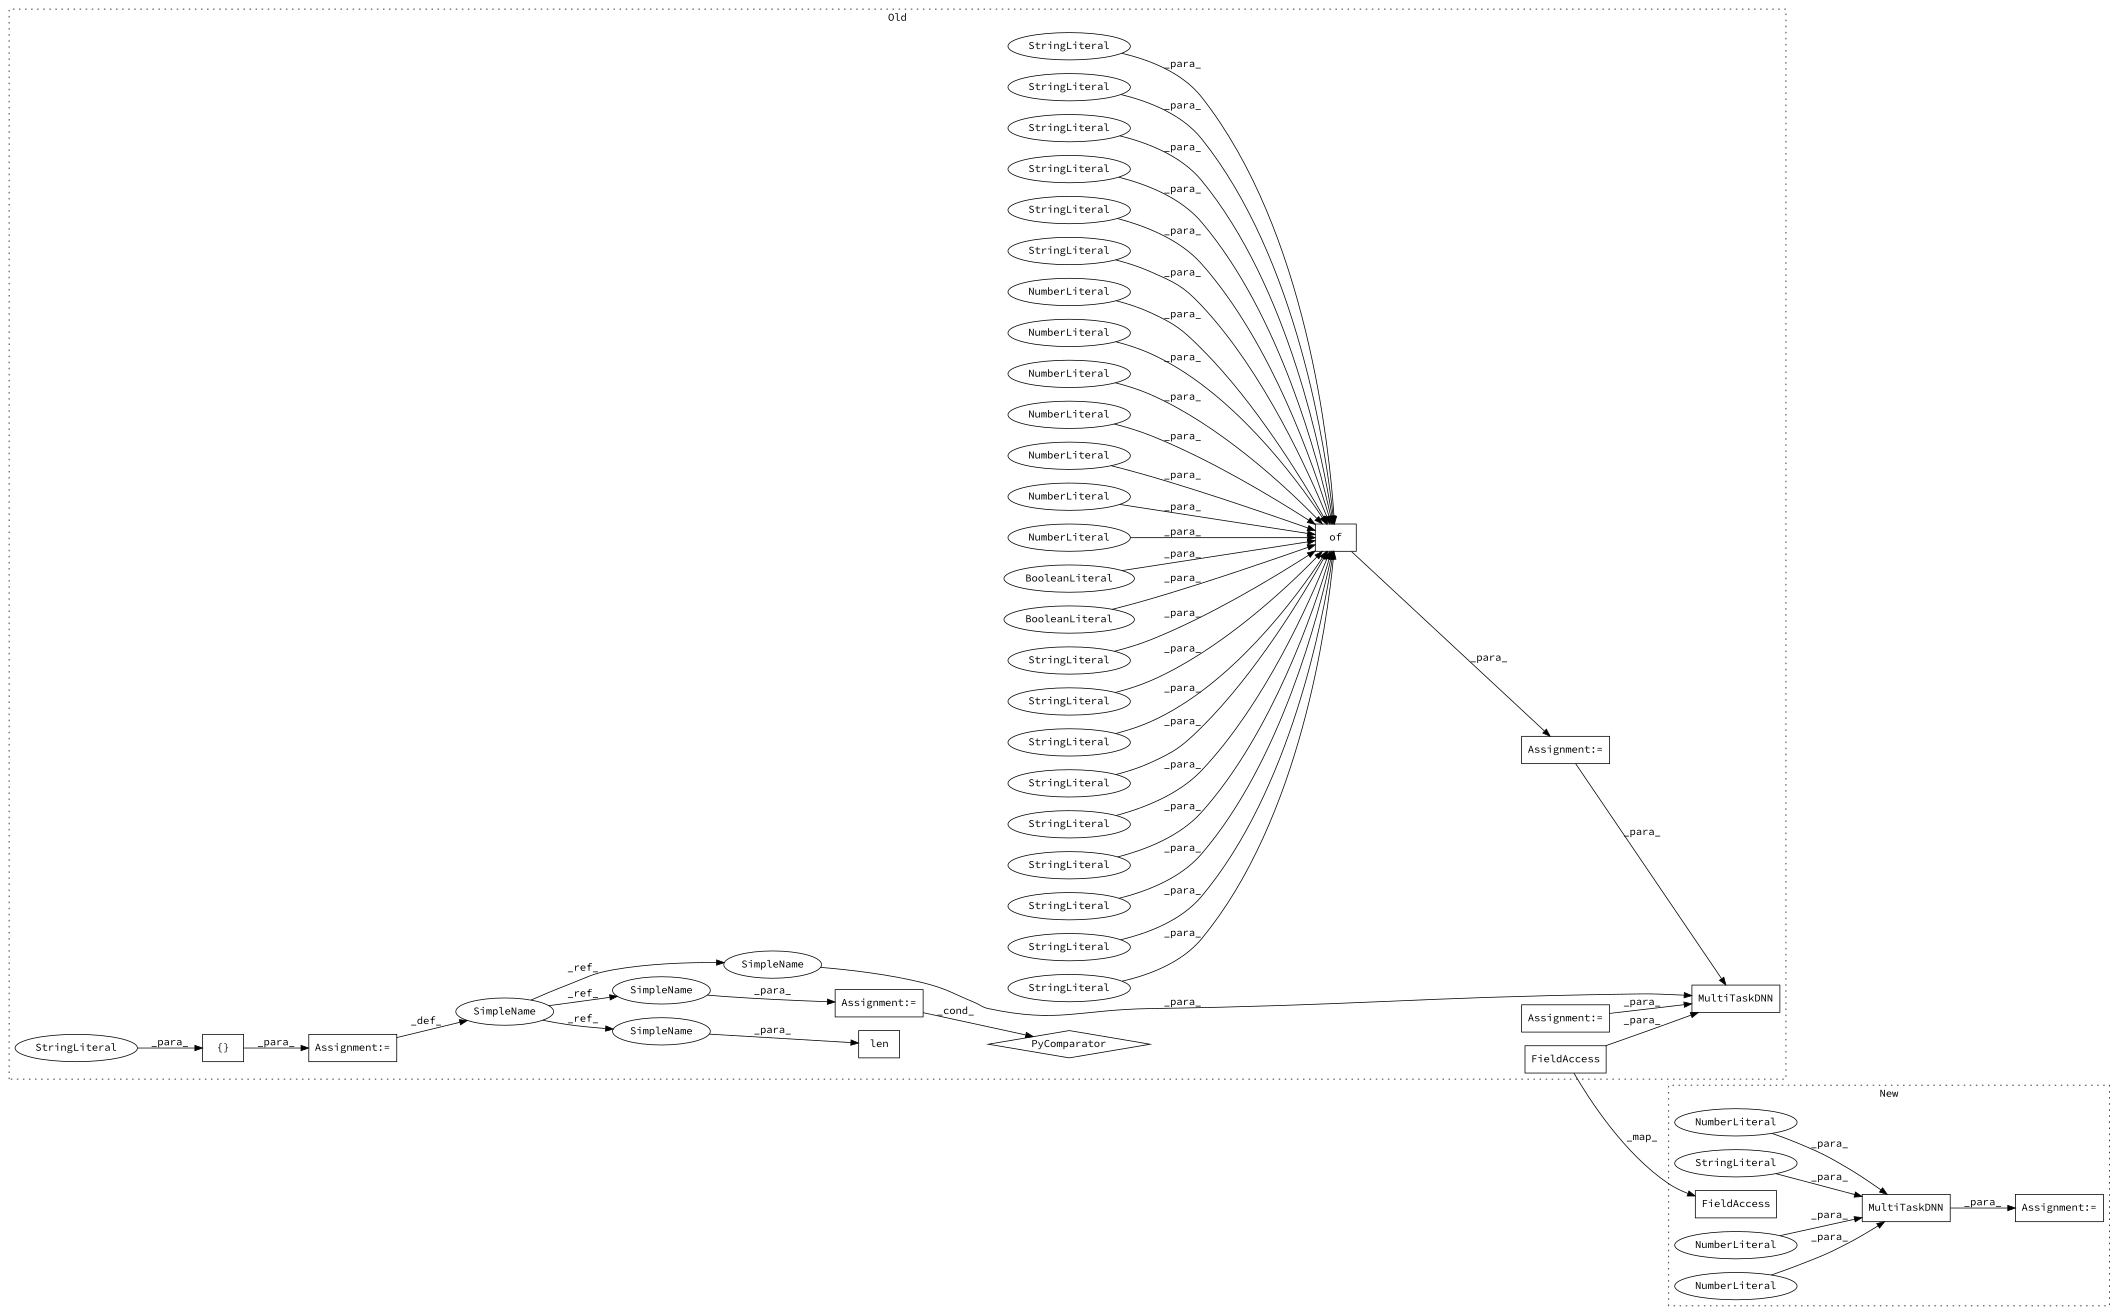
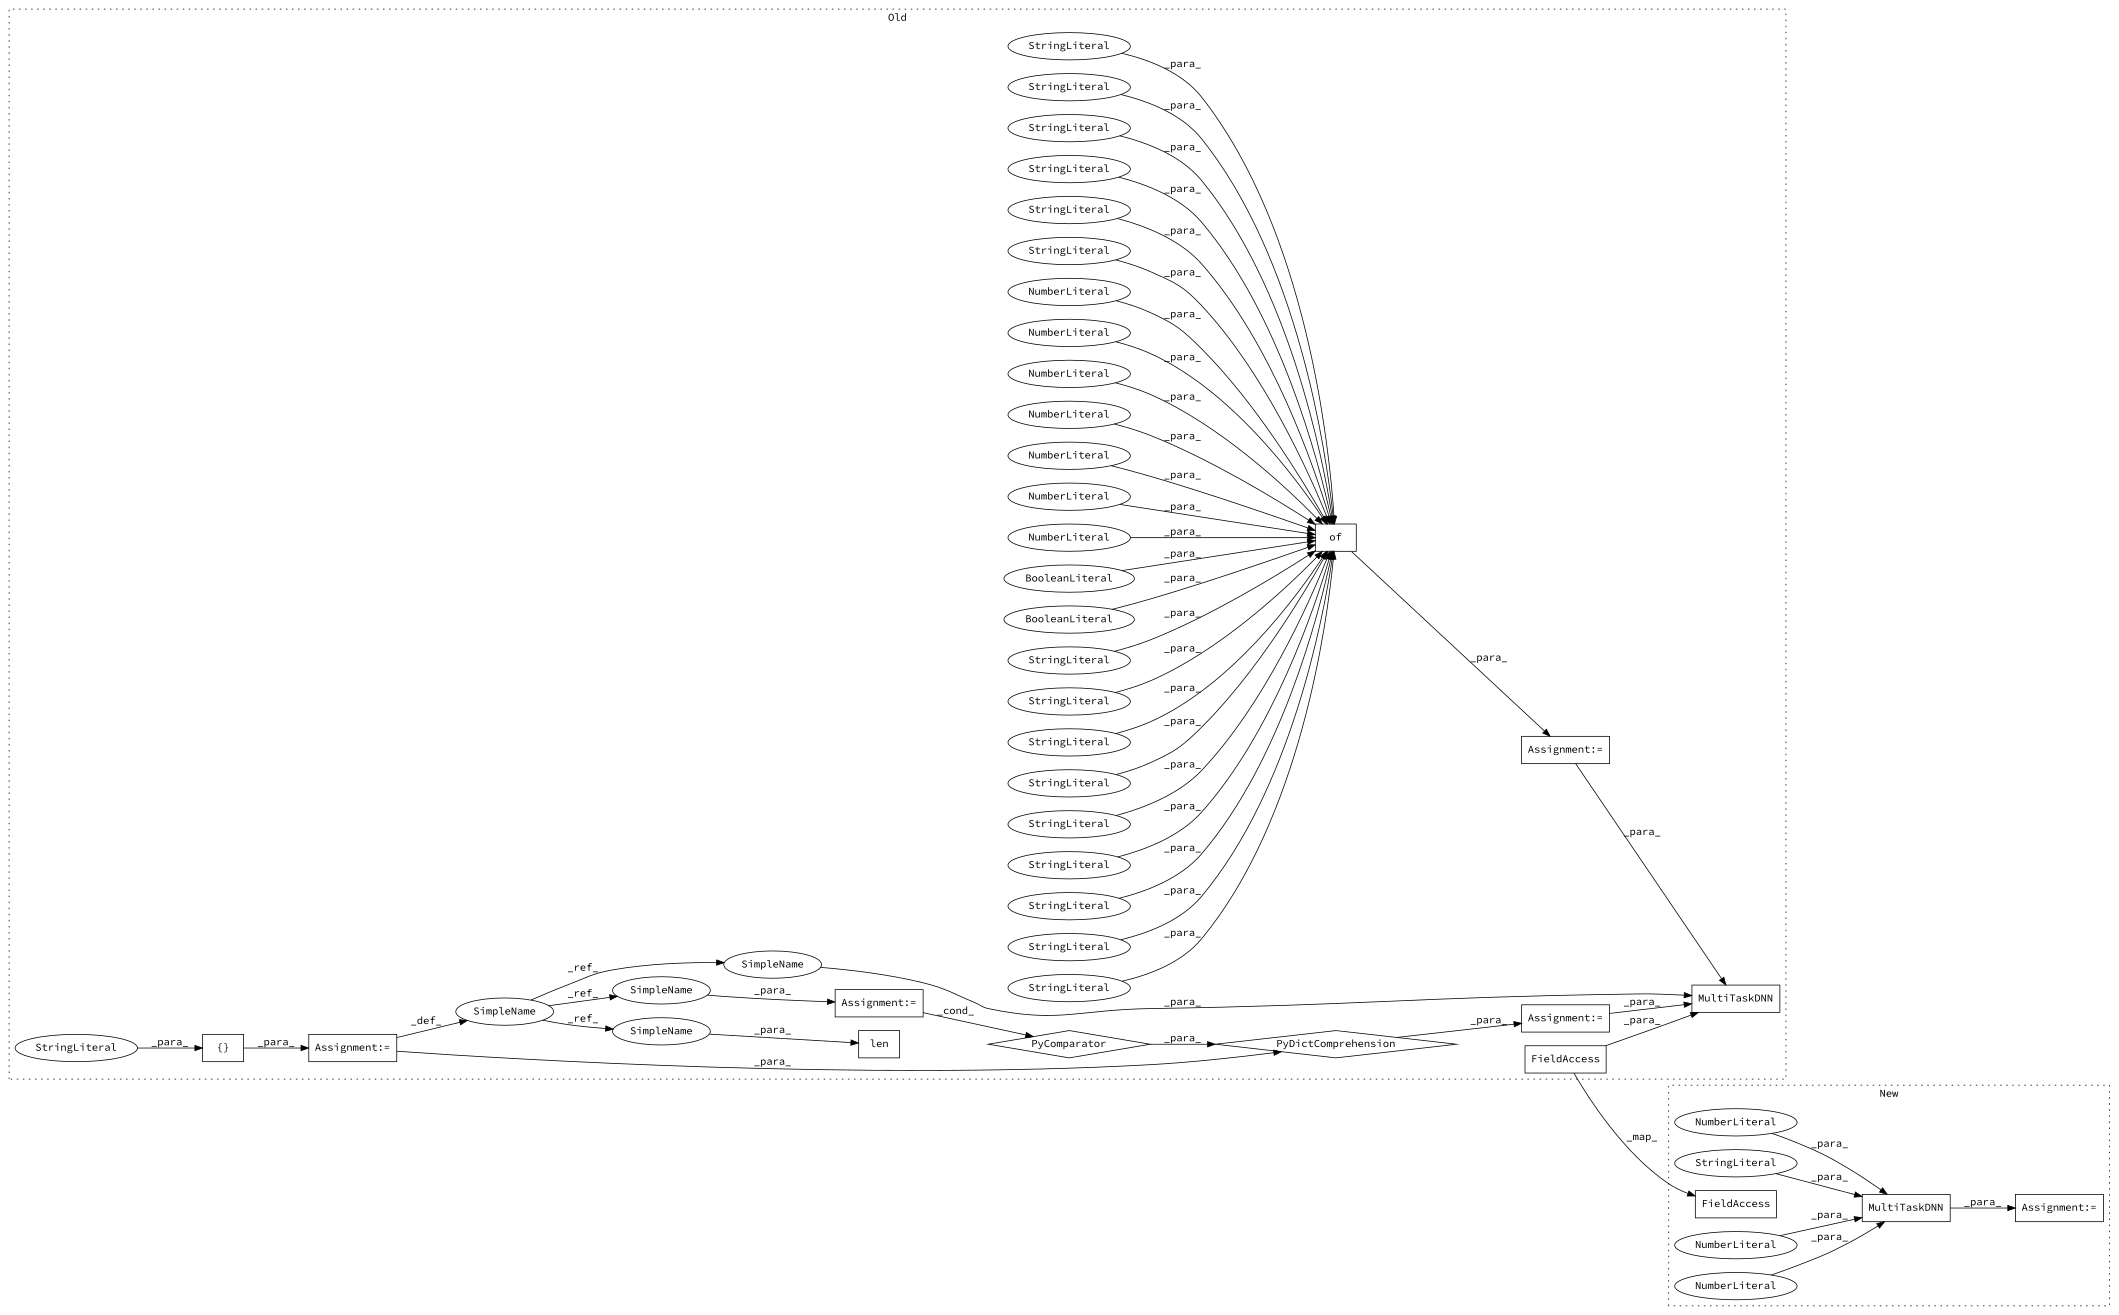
node "PyDictComprehension": added
